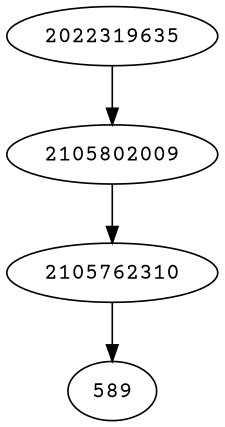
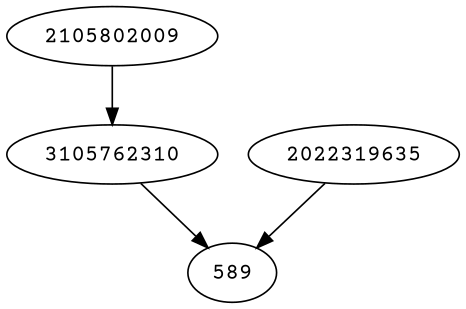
edge "2022319635" -> "2105802009": now "2022319635" -> "589"
node "2105762310": label "2105762310" -> "3105762310"
